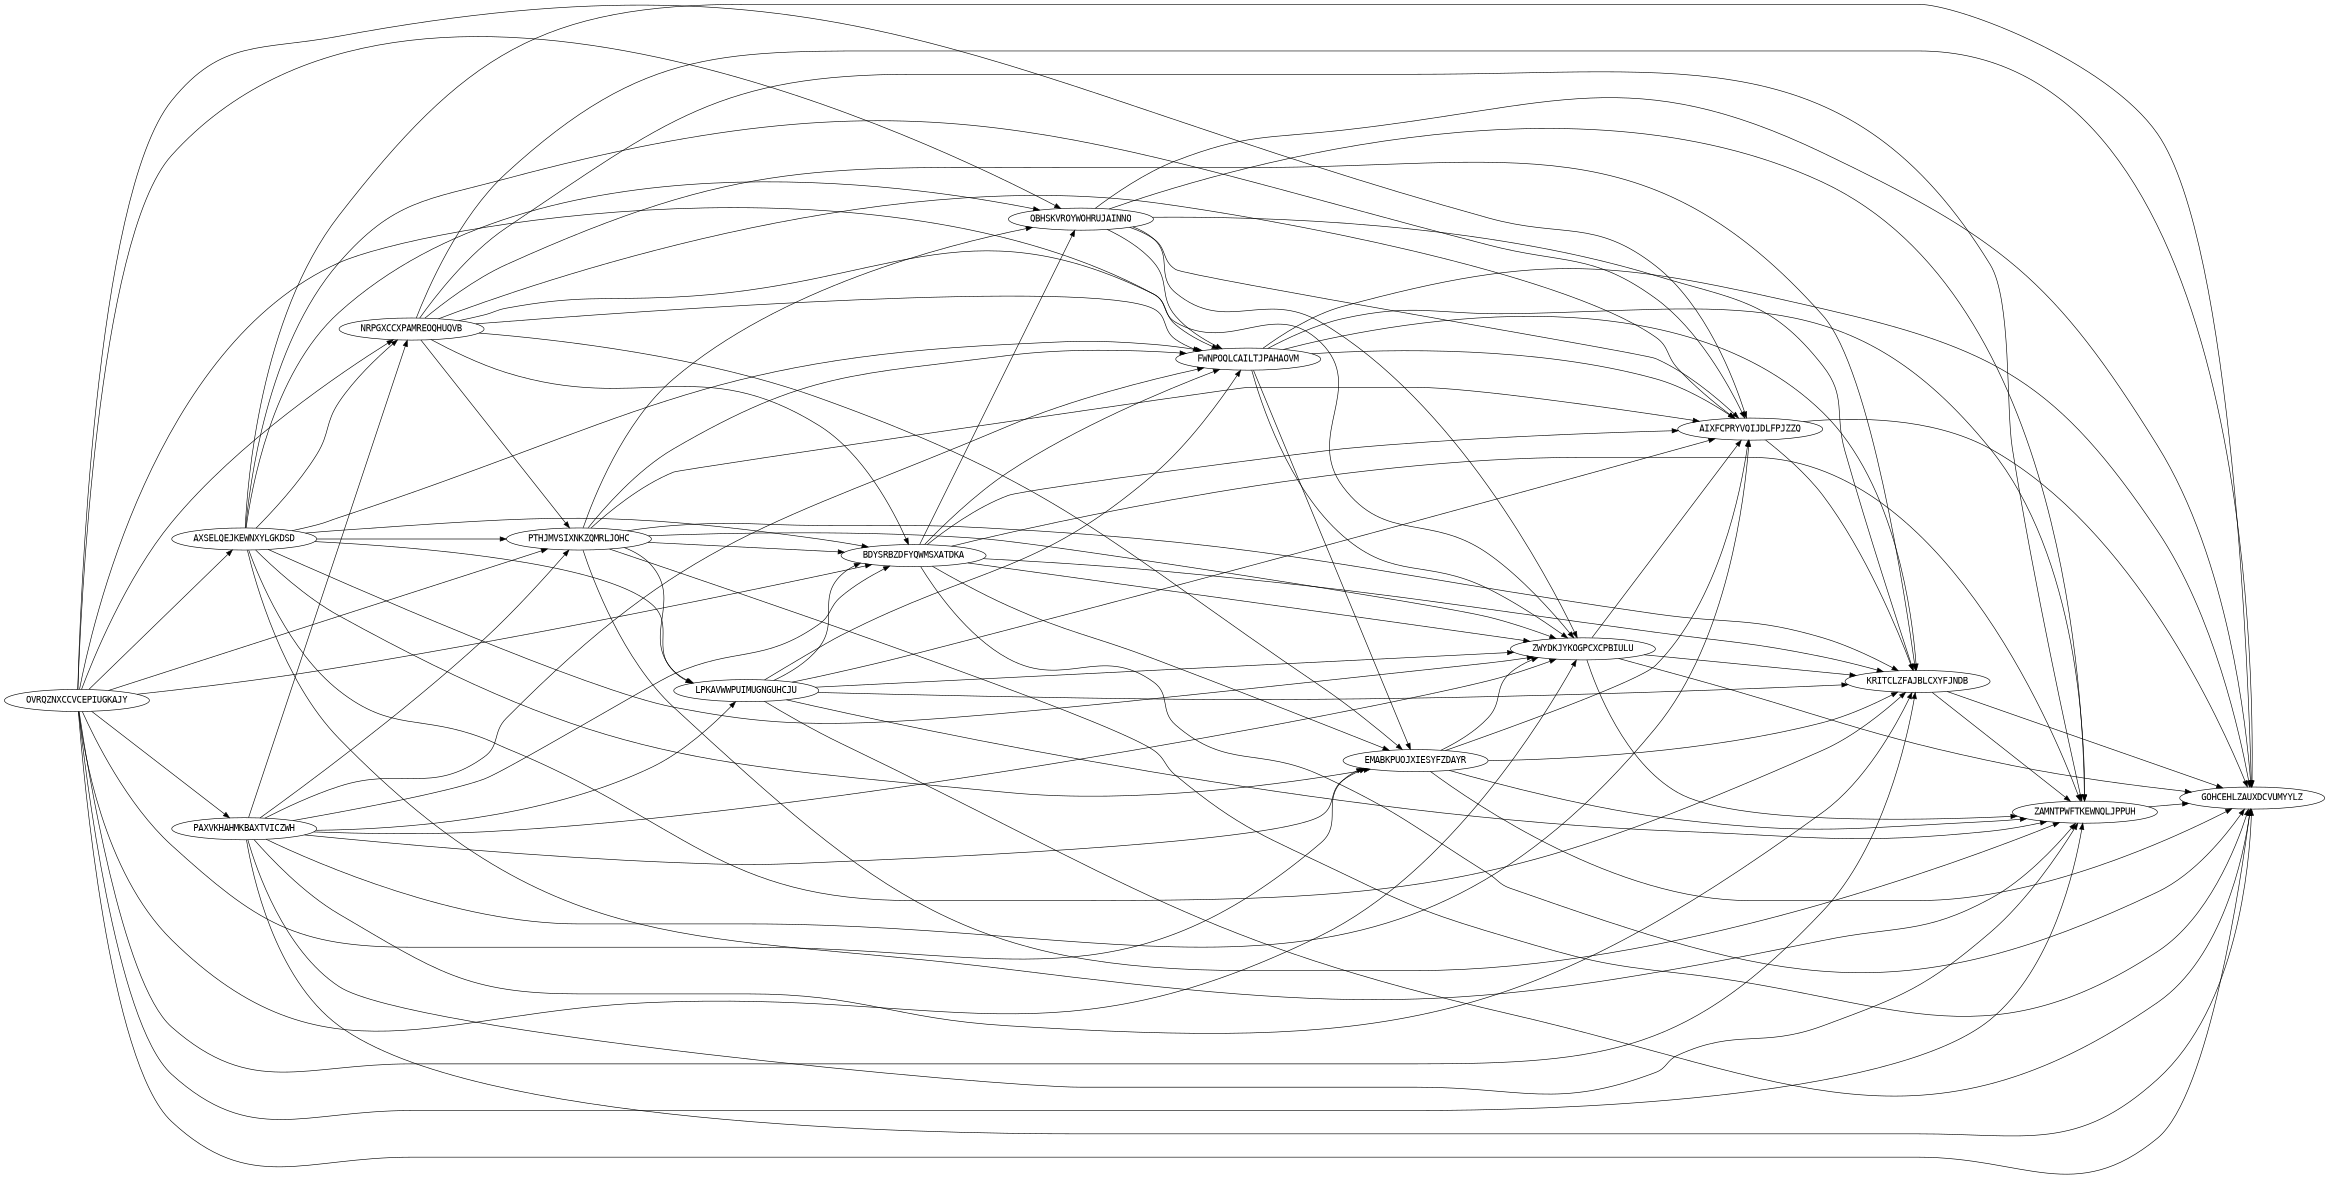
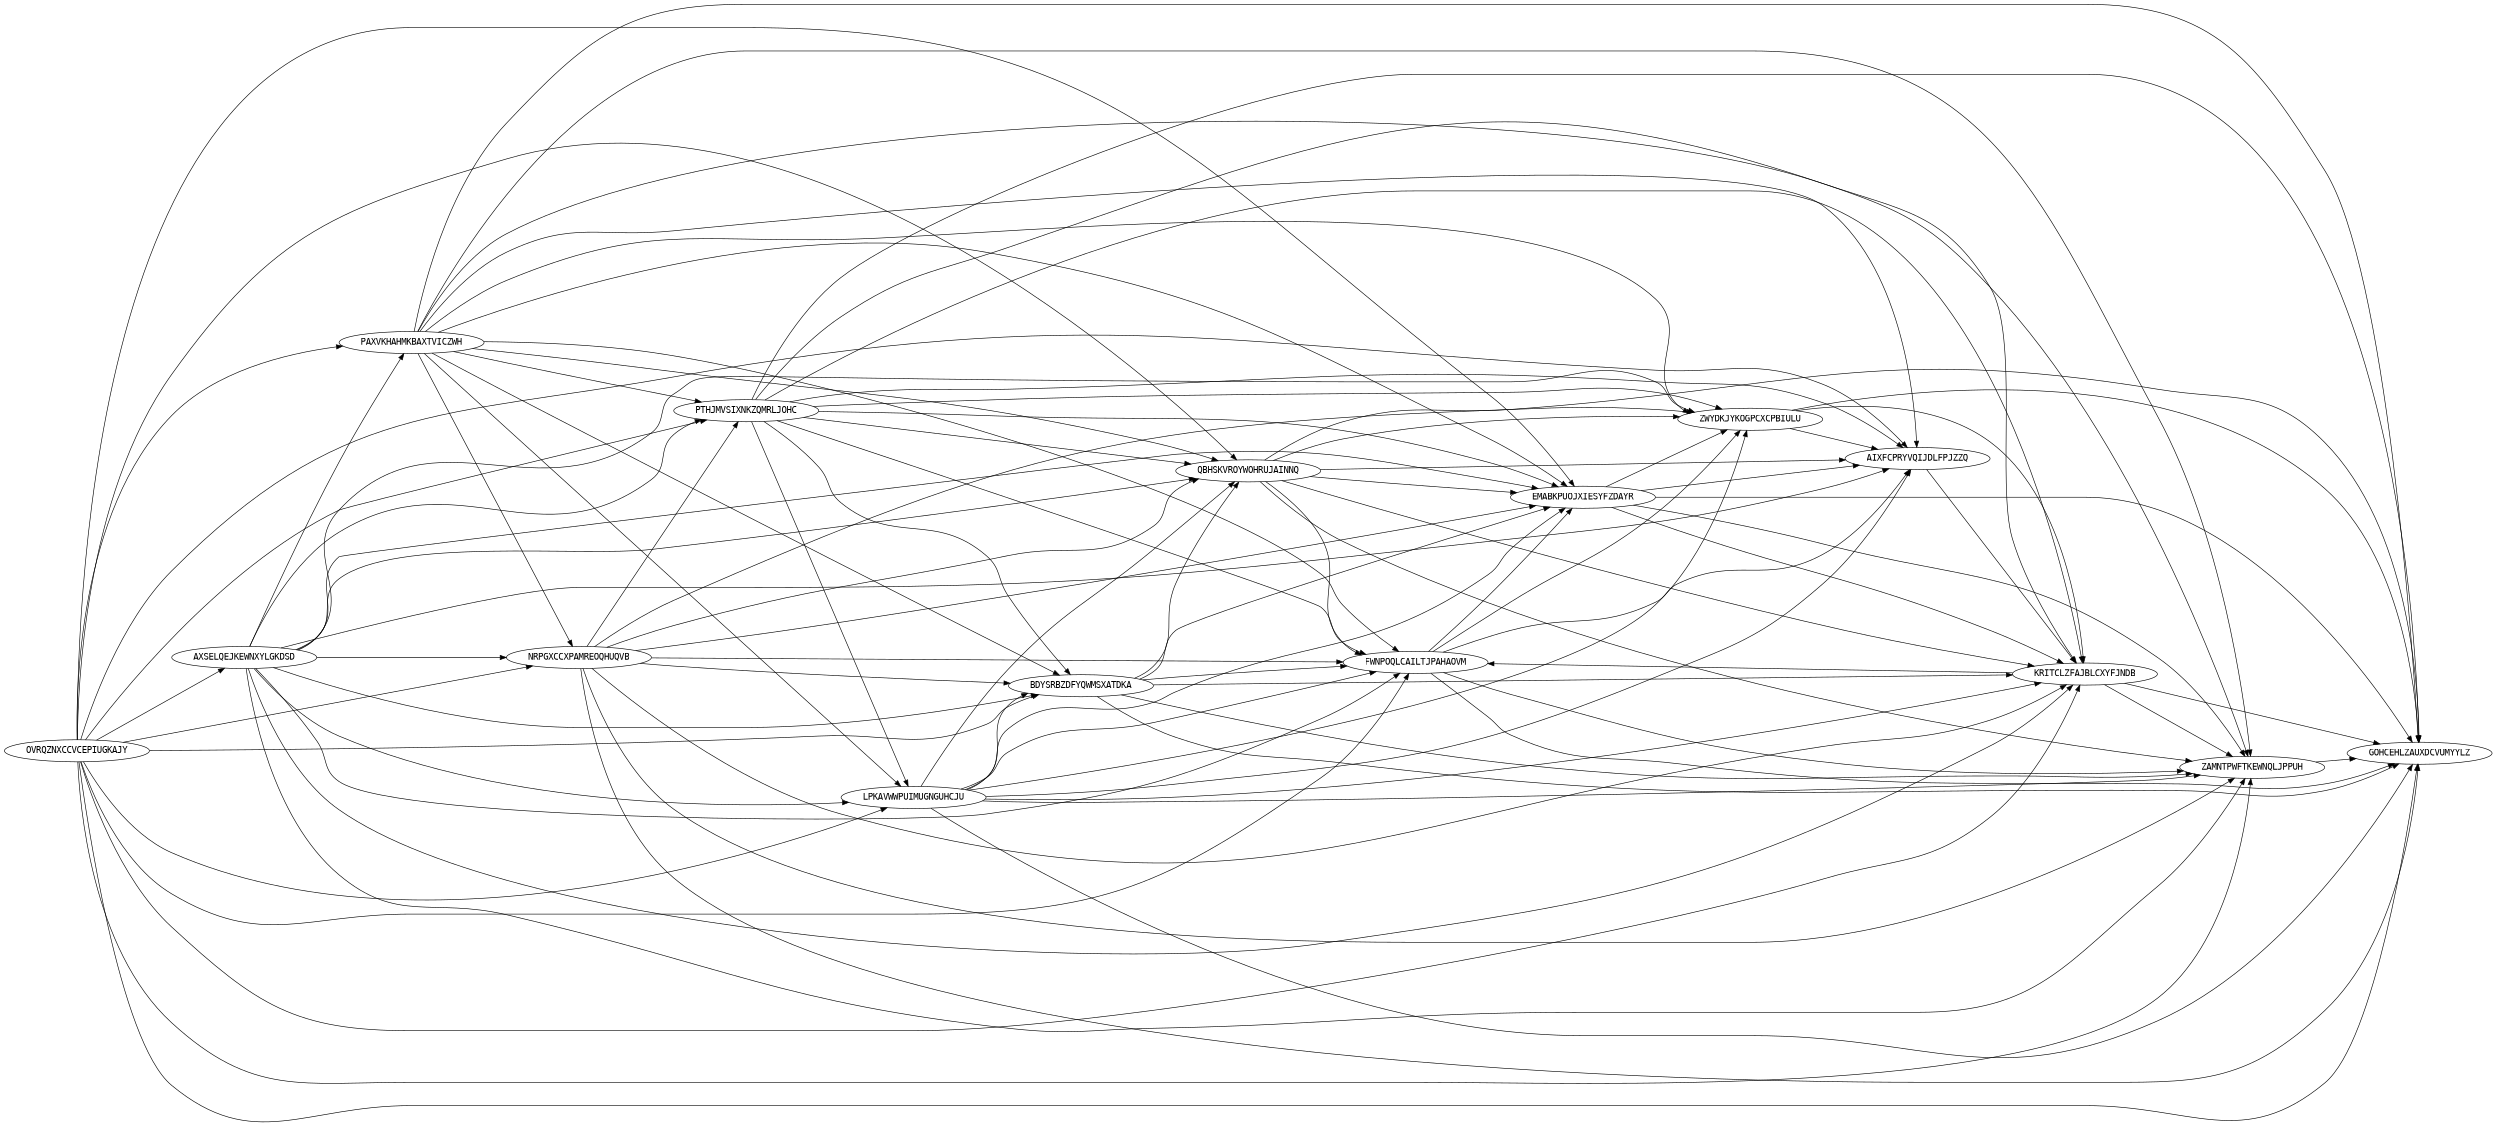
edge "AXSELQEJKEWNXYLGKDSD" -> "GOHCEHLZAUXDCVUMYYLZ": now "AXSELQEJKEWNXYLGKDSD" -> "PAXVKHAHMKBAXTVICZWH"
edge "NRPGXCCXPAMREOQHUQVB" -> "AIXFCPRYVQIJDLFPJZZQ": now "NRPGXCCXPAMREOQHUQVB" -> "QBHSKVROYWOHRUJAINNQ"
edge "FWNPOQLCAILTJPAHAOVM" -> "KRITCLZFAJBLCXYFJNDB": reversed
edge "PAXVKHAHMKBAXTVICZWH" -> "QBHSKVROYWOHRUJAINNQ": added
edge "PTHJMVSIXNKZQMRLJOHC" -> "EMABKPUOJXIESYFZDAYR": added
edge "BDYSRBZDFYQWMSXATDKA" -> "AIXFCPRYVQIJDLFPJZZQ": removed
edge "QBHSKVROYWOHRUJAINNQ" -> "EMABKPUOJXIESYFZDAYR": added
edge "AIXFCPRYVQIJDLFPJZZQ" -> "GOHCEHLZAUXDCVUMYYLZ": removed
edge "BDYSRBZDFYQWMSXATDKA" -> "ZWYDKJYKOGPCXCPBIULU": removed
edge "LPKAVWWPUIMUGNGUHCJU" -> "QBHSKVROYWOHRUJAINNQ": added
edge "LPKAVWWPUIMUGNGUHCJU" -> "EMABKPUOJXIESYFZDAYR": added
edge "ZWYDKJYKOGPCXCPBIULU" -> "ZAMNTPWFTKEWNQLJPPUH": removed
edge "OVRQZNXCCVCEPIUGKAJY" -> "ZWYDKJYKOGPCXCPBIULU": now "OVRQZNXCCVCEPIUGKAJY" -> "LPKAVWWPUIMUGNGUHCJU"
